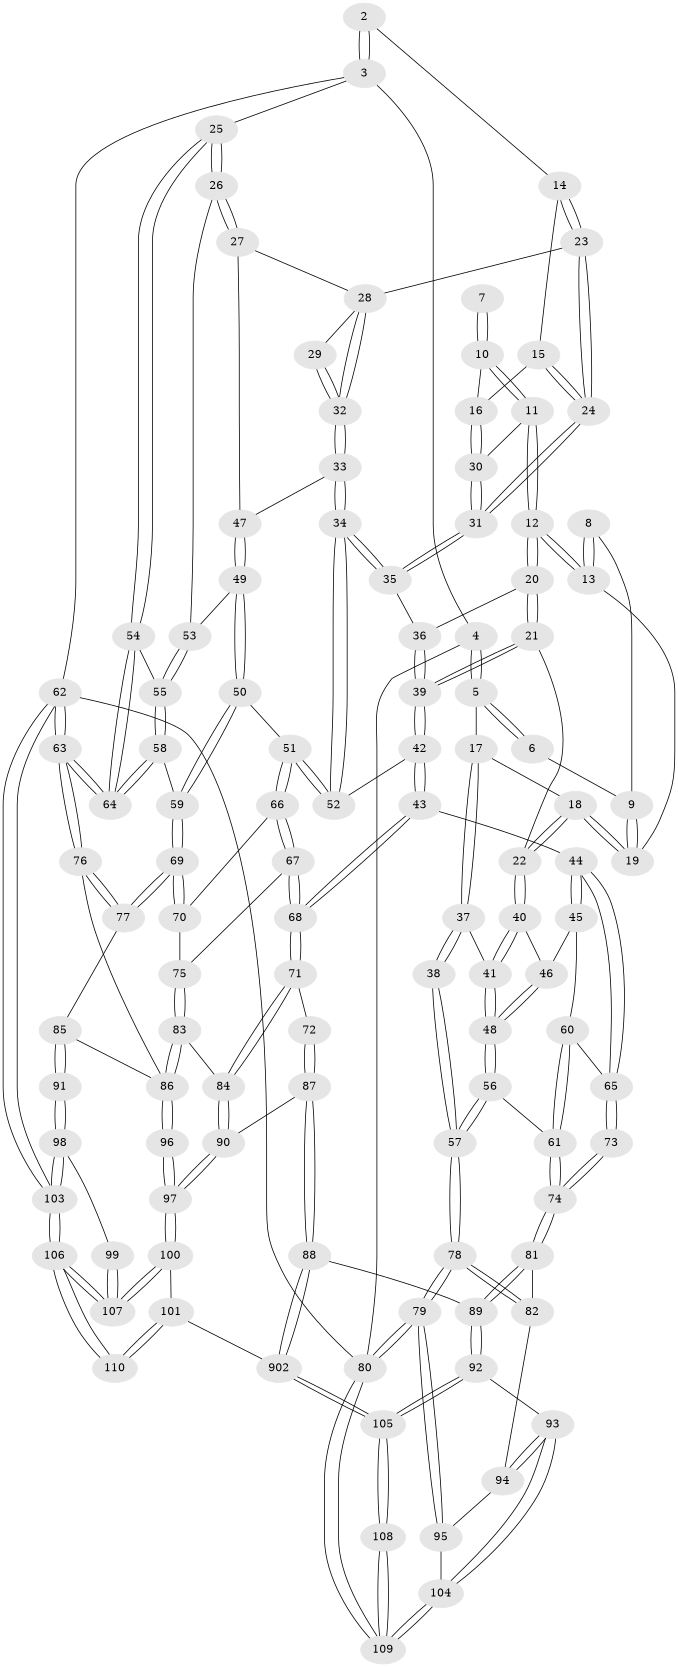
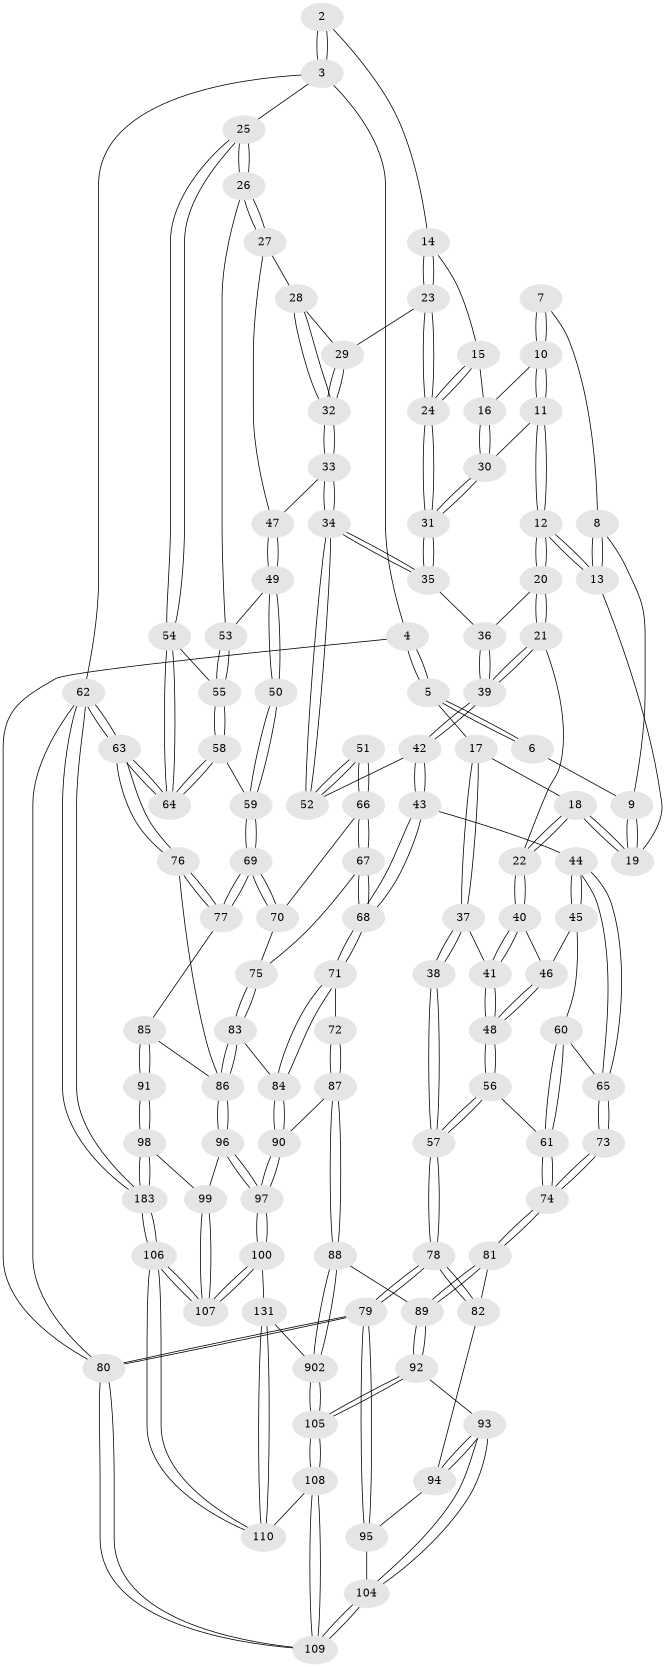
edge "23" -- "28": now "23" -- "29"
edge "7" -- "8": added
edge "50" -- "51": removed
edge "96" -- "99": added
node "103": label "103" -> "183"
node "101": label "101" -> "131"
edge "108" -- "110": added
